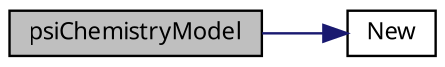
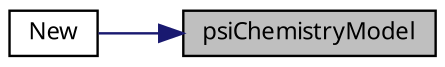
edge "psiChemistryModel" -> "New": reversed
